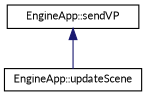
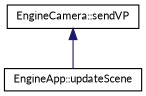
node "EngineApp::sendVP": label "EngineApp::sendVP" -> "EngineCamera::sendVP"
